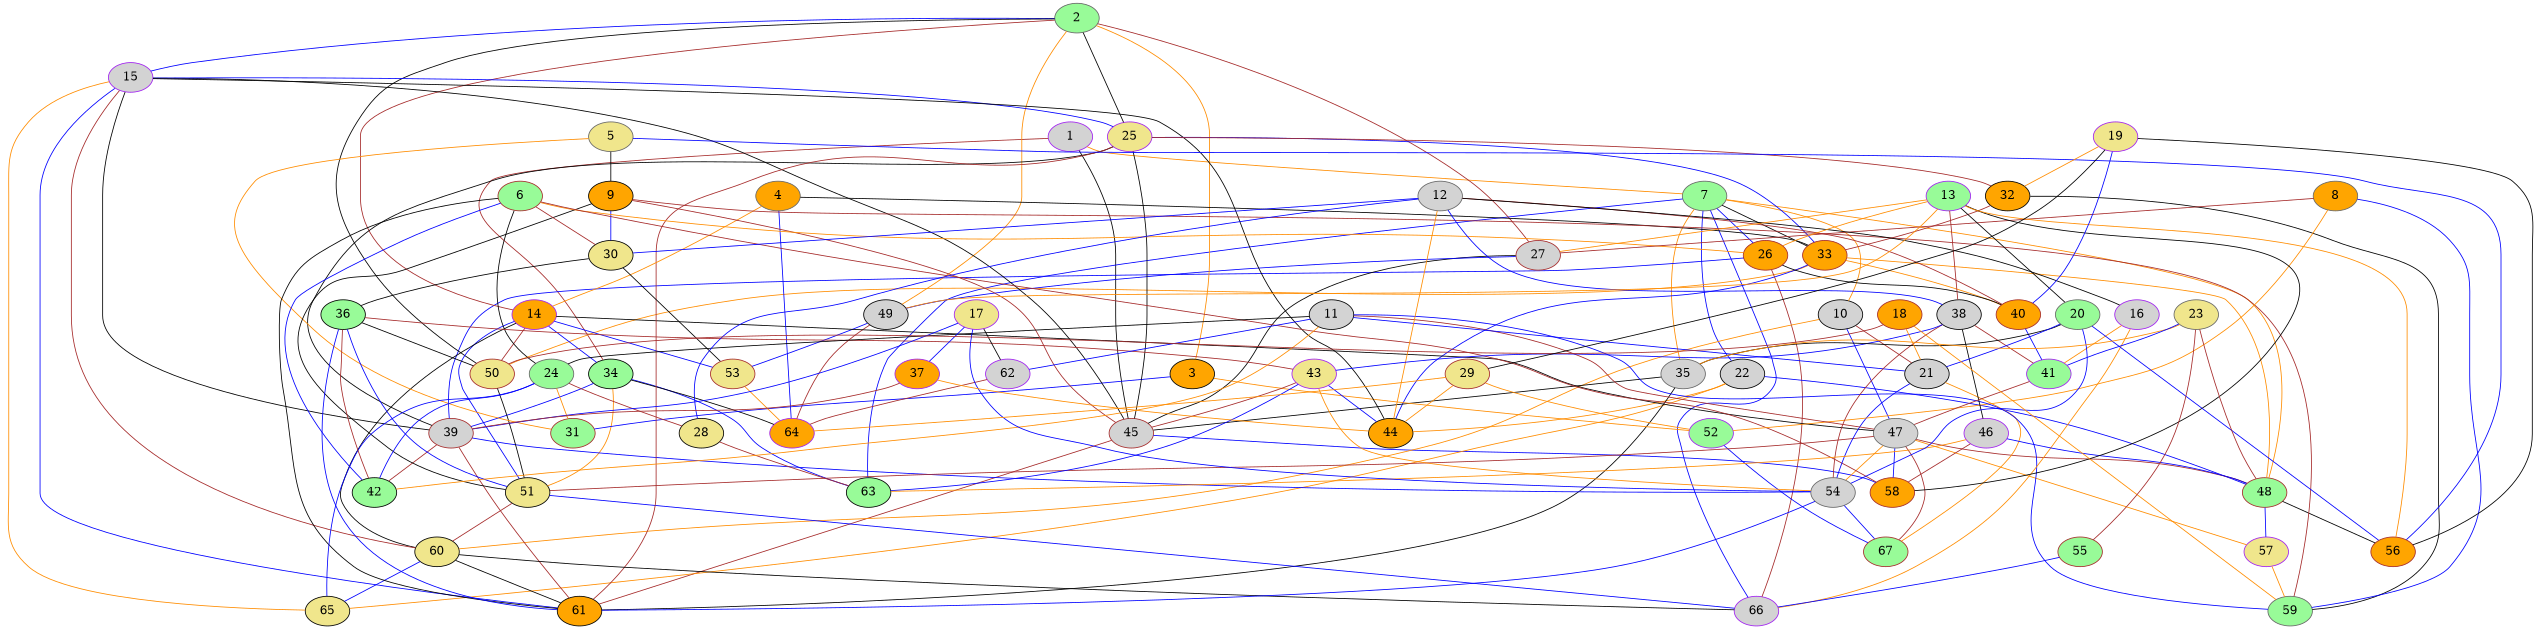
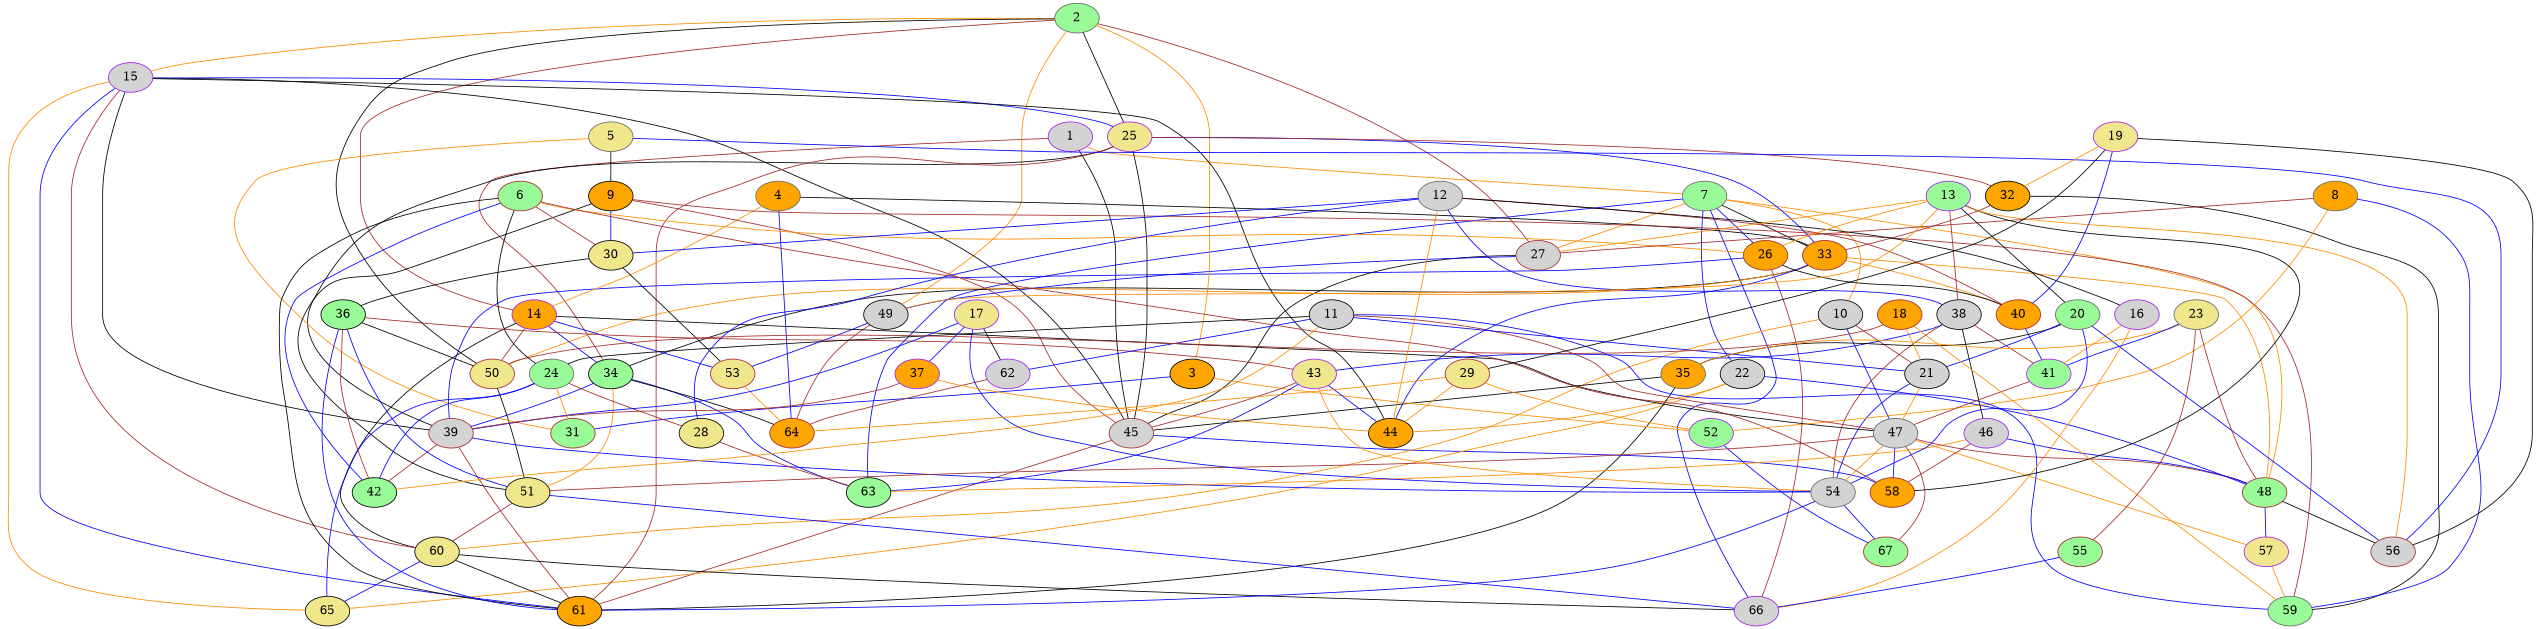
edge "2" -- "15": color blue -> darkorange
edge "7" -- "35": now "7" -- "27"
edge "33" -- "34": added
node "35": fillcolor lightgrey -> orange
edge "14" -- "51": removed
node "64": color purple -> brown
edge "21" -- "67": now "21" -- "47"
node "56": fillcolor orange -> lightgrey
